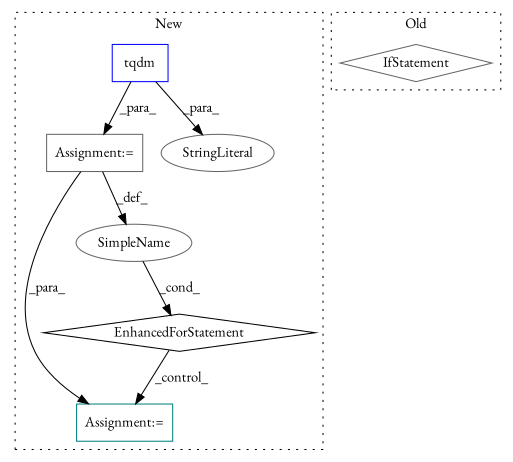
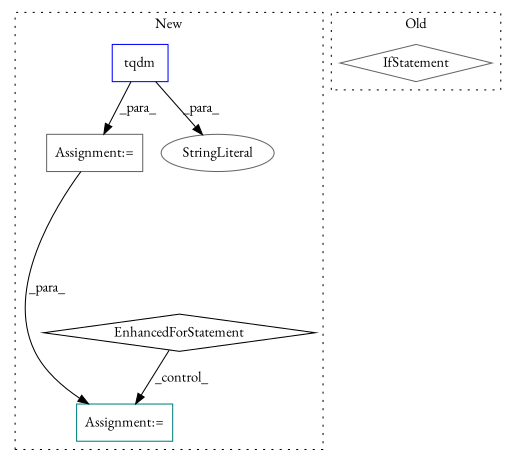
node "SimpleName": removed
